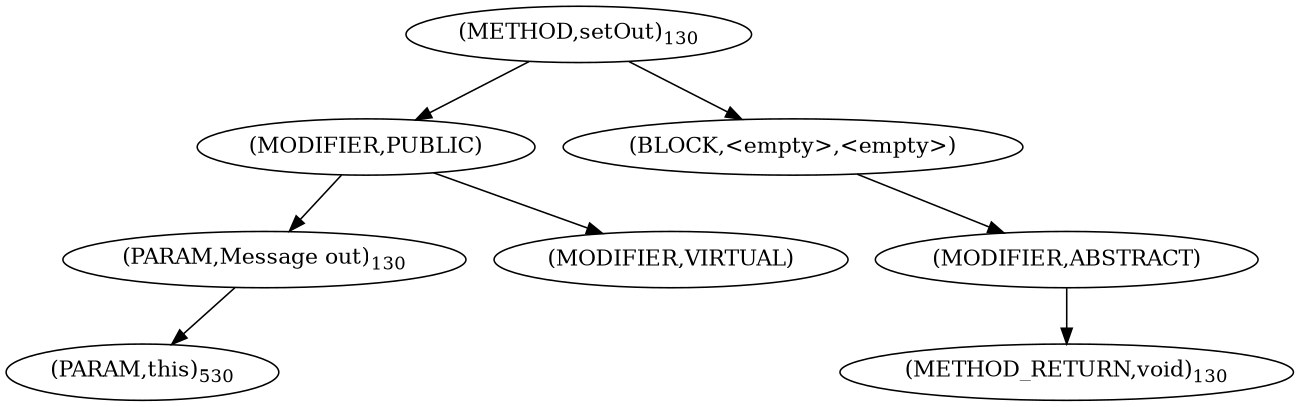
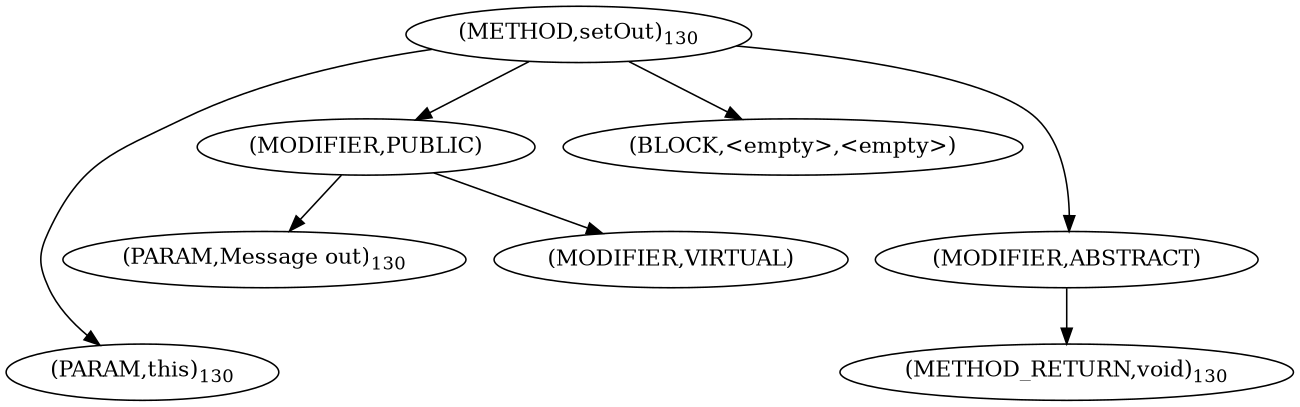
edge "(BLOCK,<empty>,<empty>)" -> "(MODIFIER,ABSTRACT)": now "(METHOD,setOut)" -> "(MODIFIER,ABSTRACT)"
edge "(PARAM,Message out)" -> "(PARAM,this)": now "(METHOD,setOut)" -> "(PARAM,this)"
node "(PARAM,this)": text "530" -> "130"
